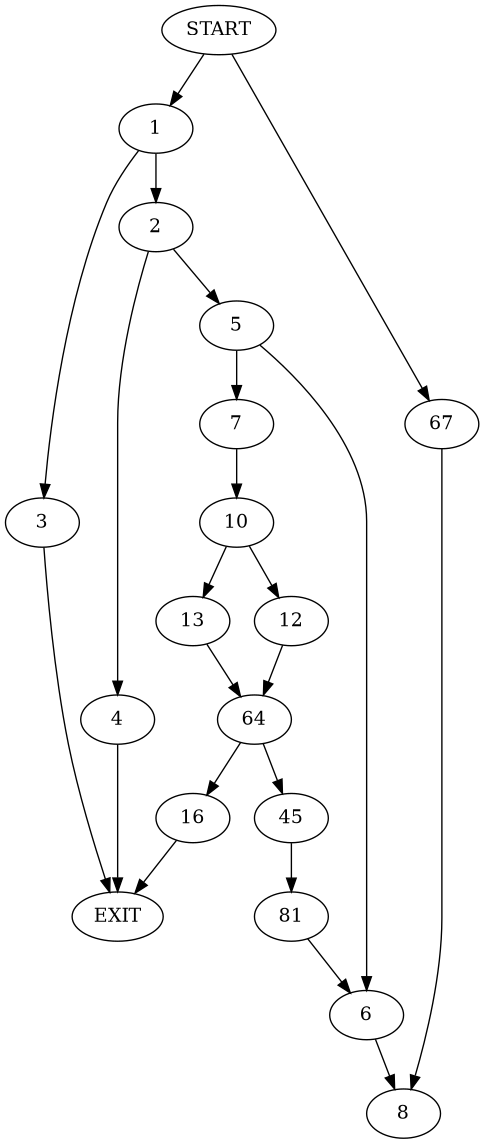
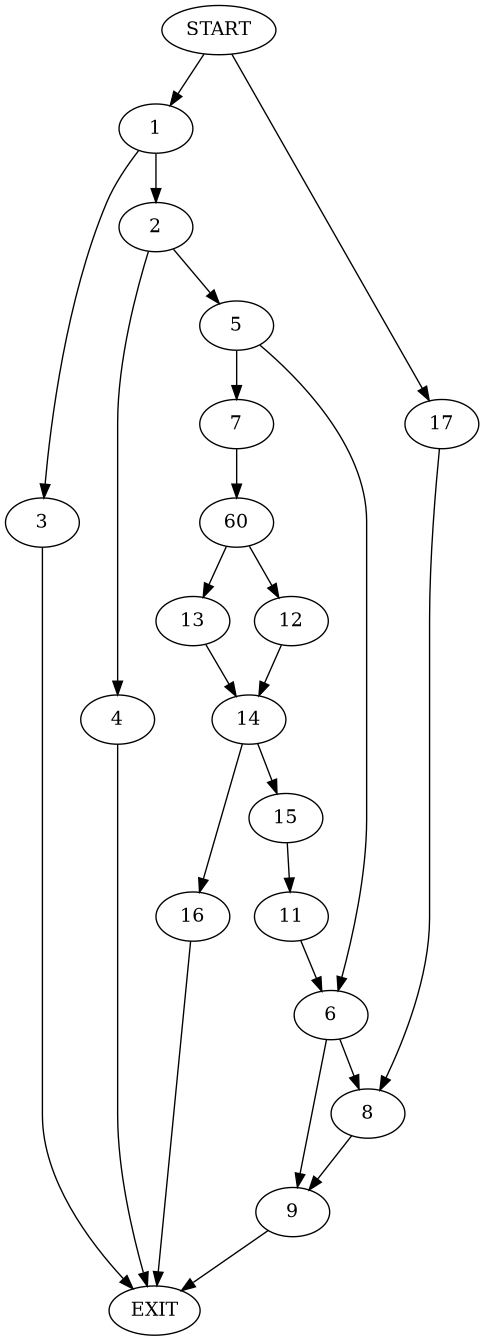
node "67": label "67" -> "17"
node "10": label "10" -> "60"
node "64": label "64" -> "14"
node "45": label "45" -> "15"
node "81": label "81" -> "11"
node "9": added
